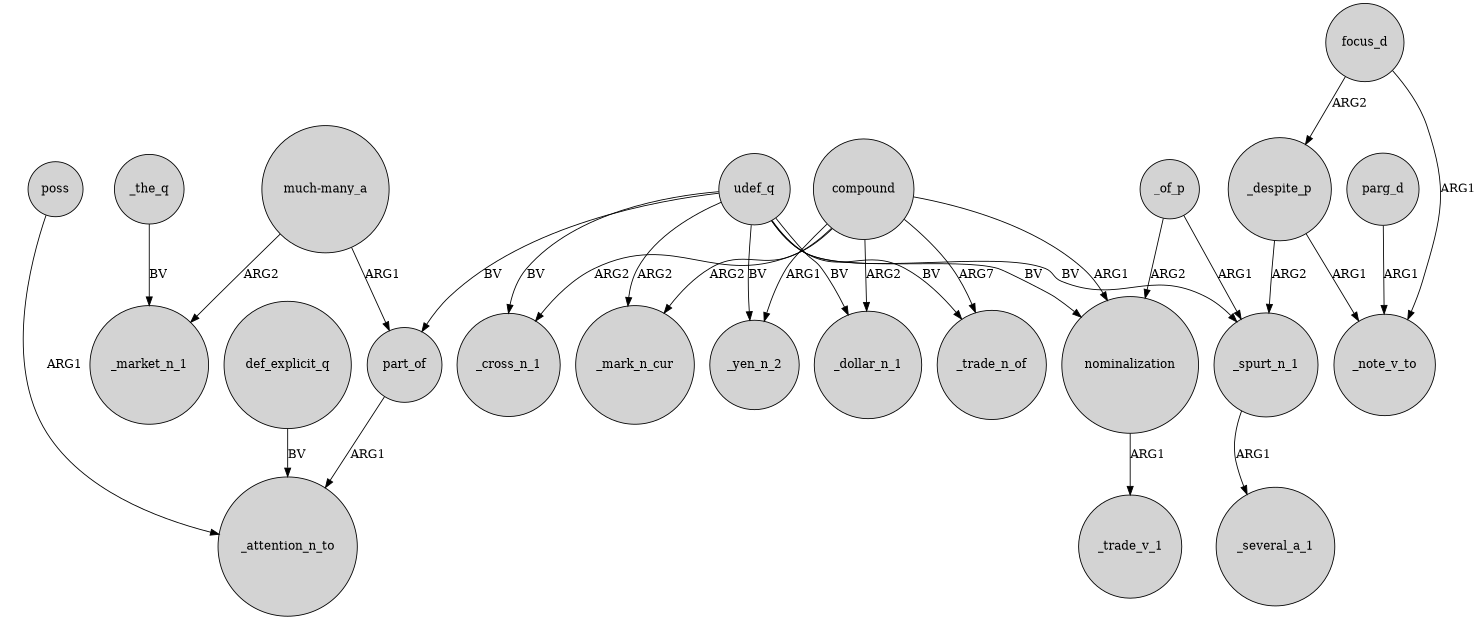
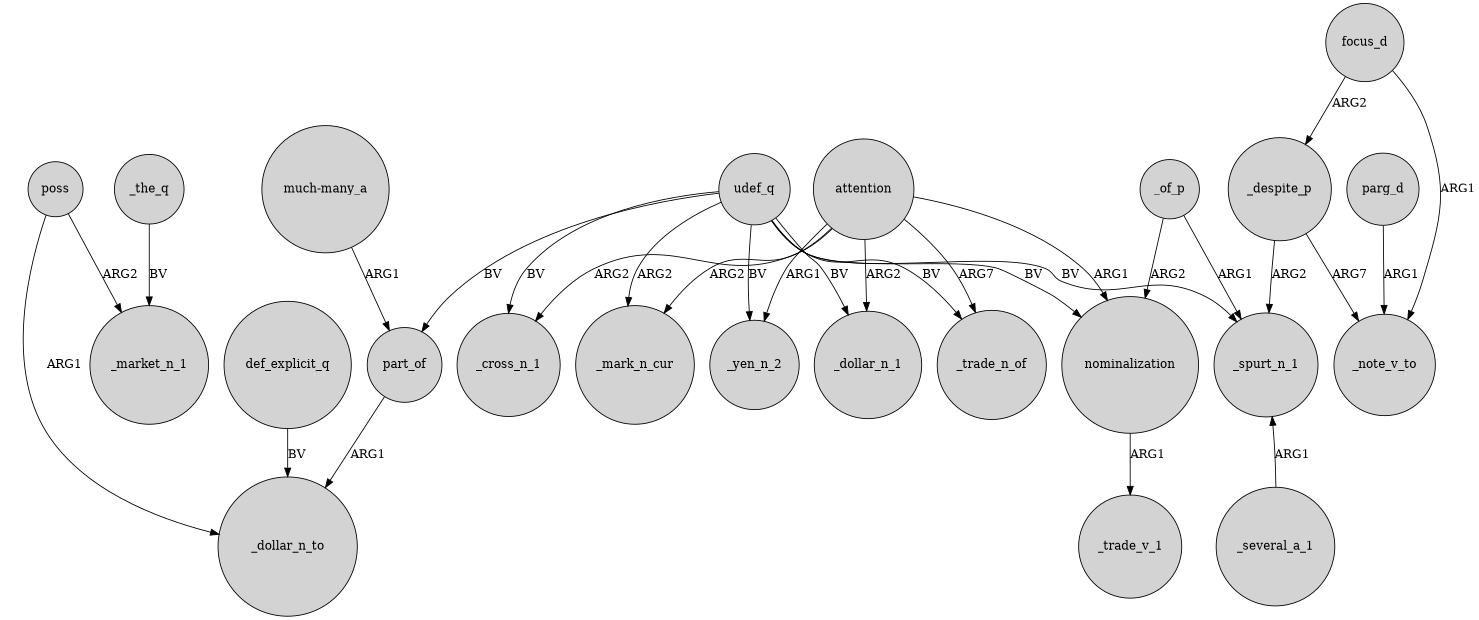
node "compound": label "compound" -> "attention"
edge "much-many_a" -> "_market_n_1": now "poss" -> "_market_n_1"
edge "_despite_p" -> "_note_v_to": label "ARG1" -> "ARG7"
edge "_spurt_n_1" -> "_several_a_1": reversed
node "_attention_n_to": label "_attention_n_to" -> "_dollar_n_to"
